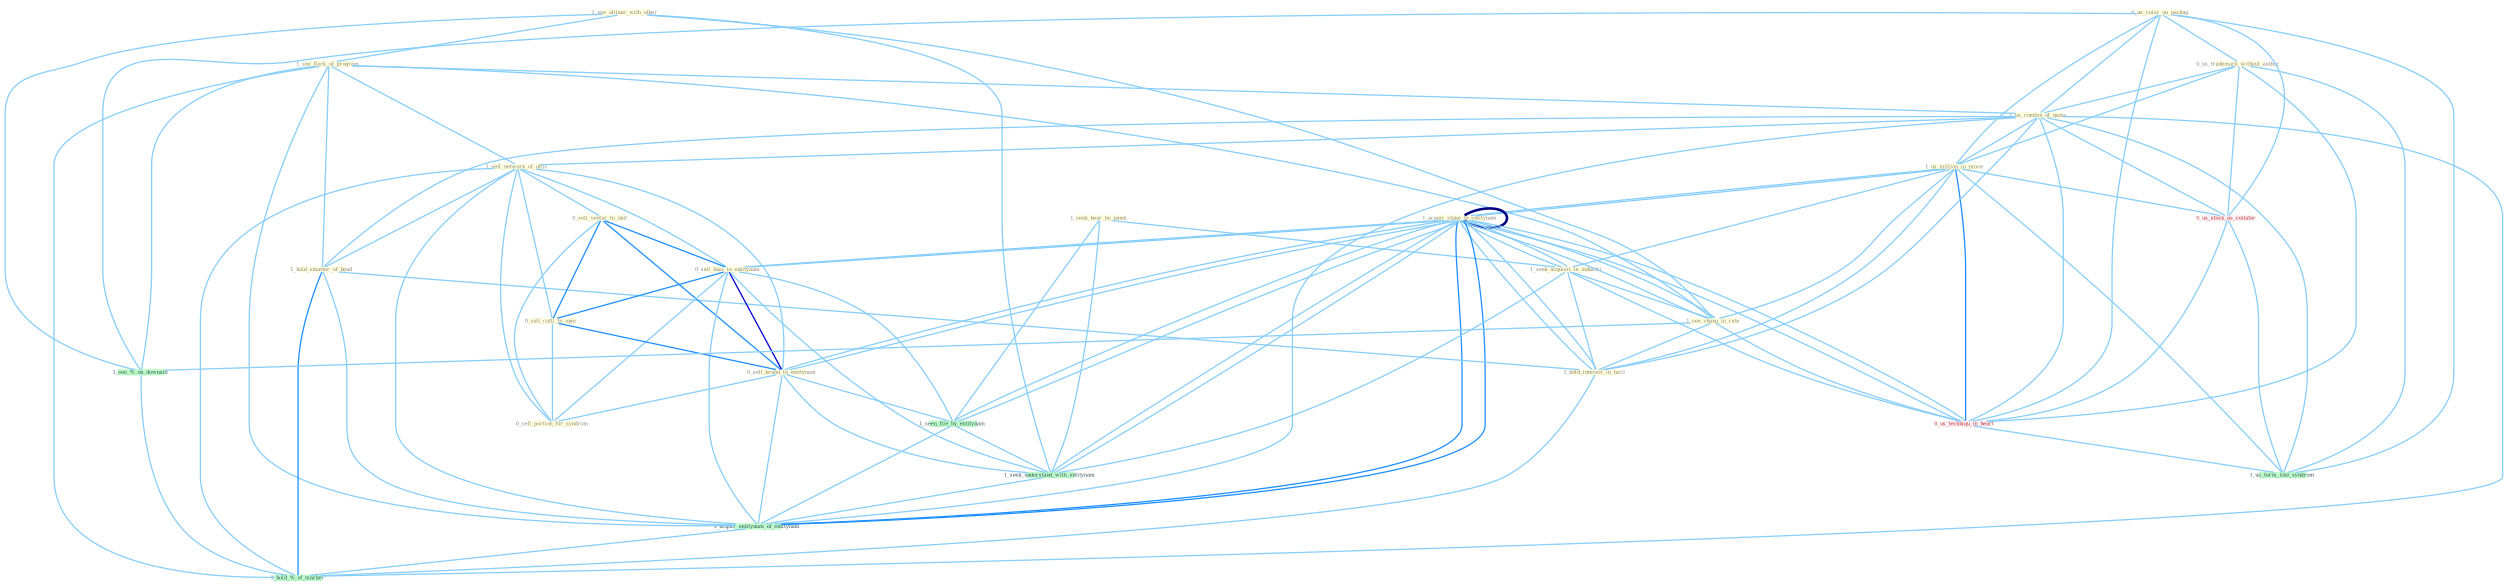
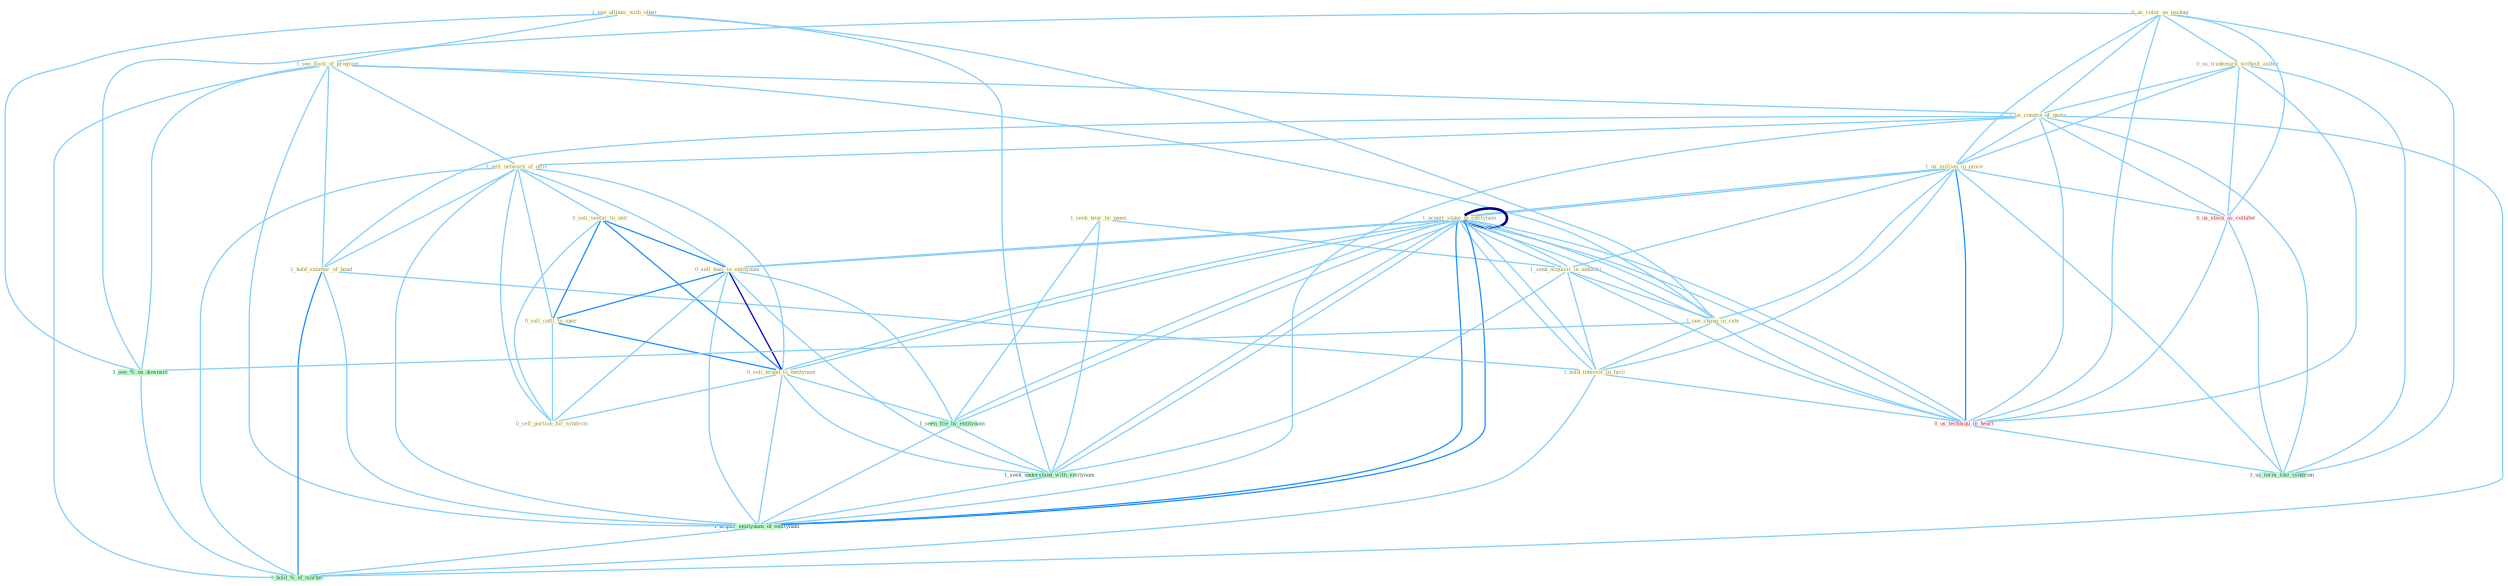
edge "1_us_combin_of_quota" -- "1_hold_interest_in_facil": now "0_us_techniqu_in_heart" -- "1_hold_interest_in_facil"
